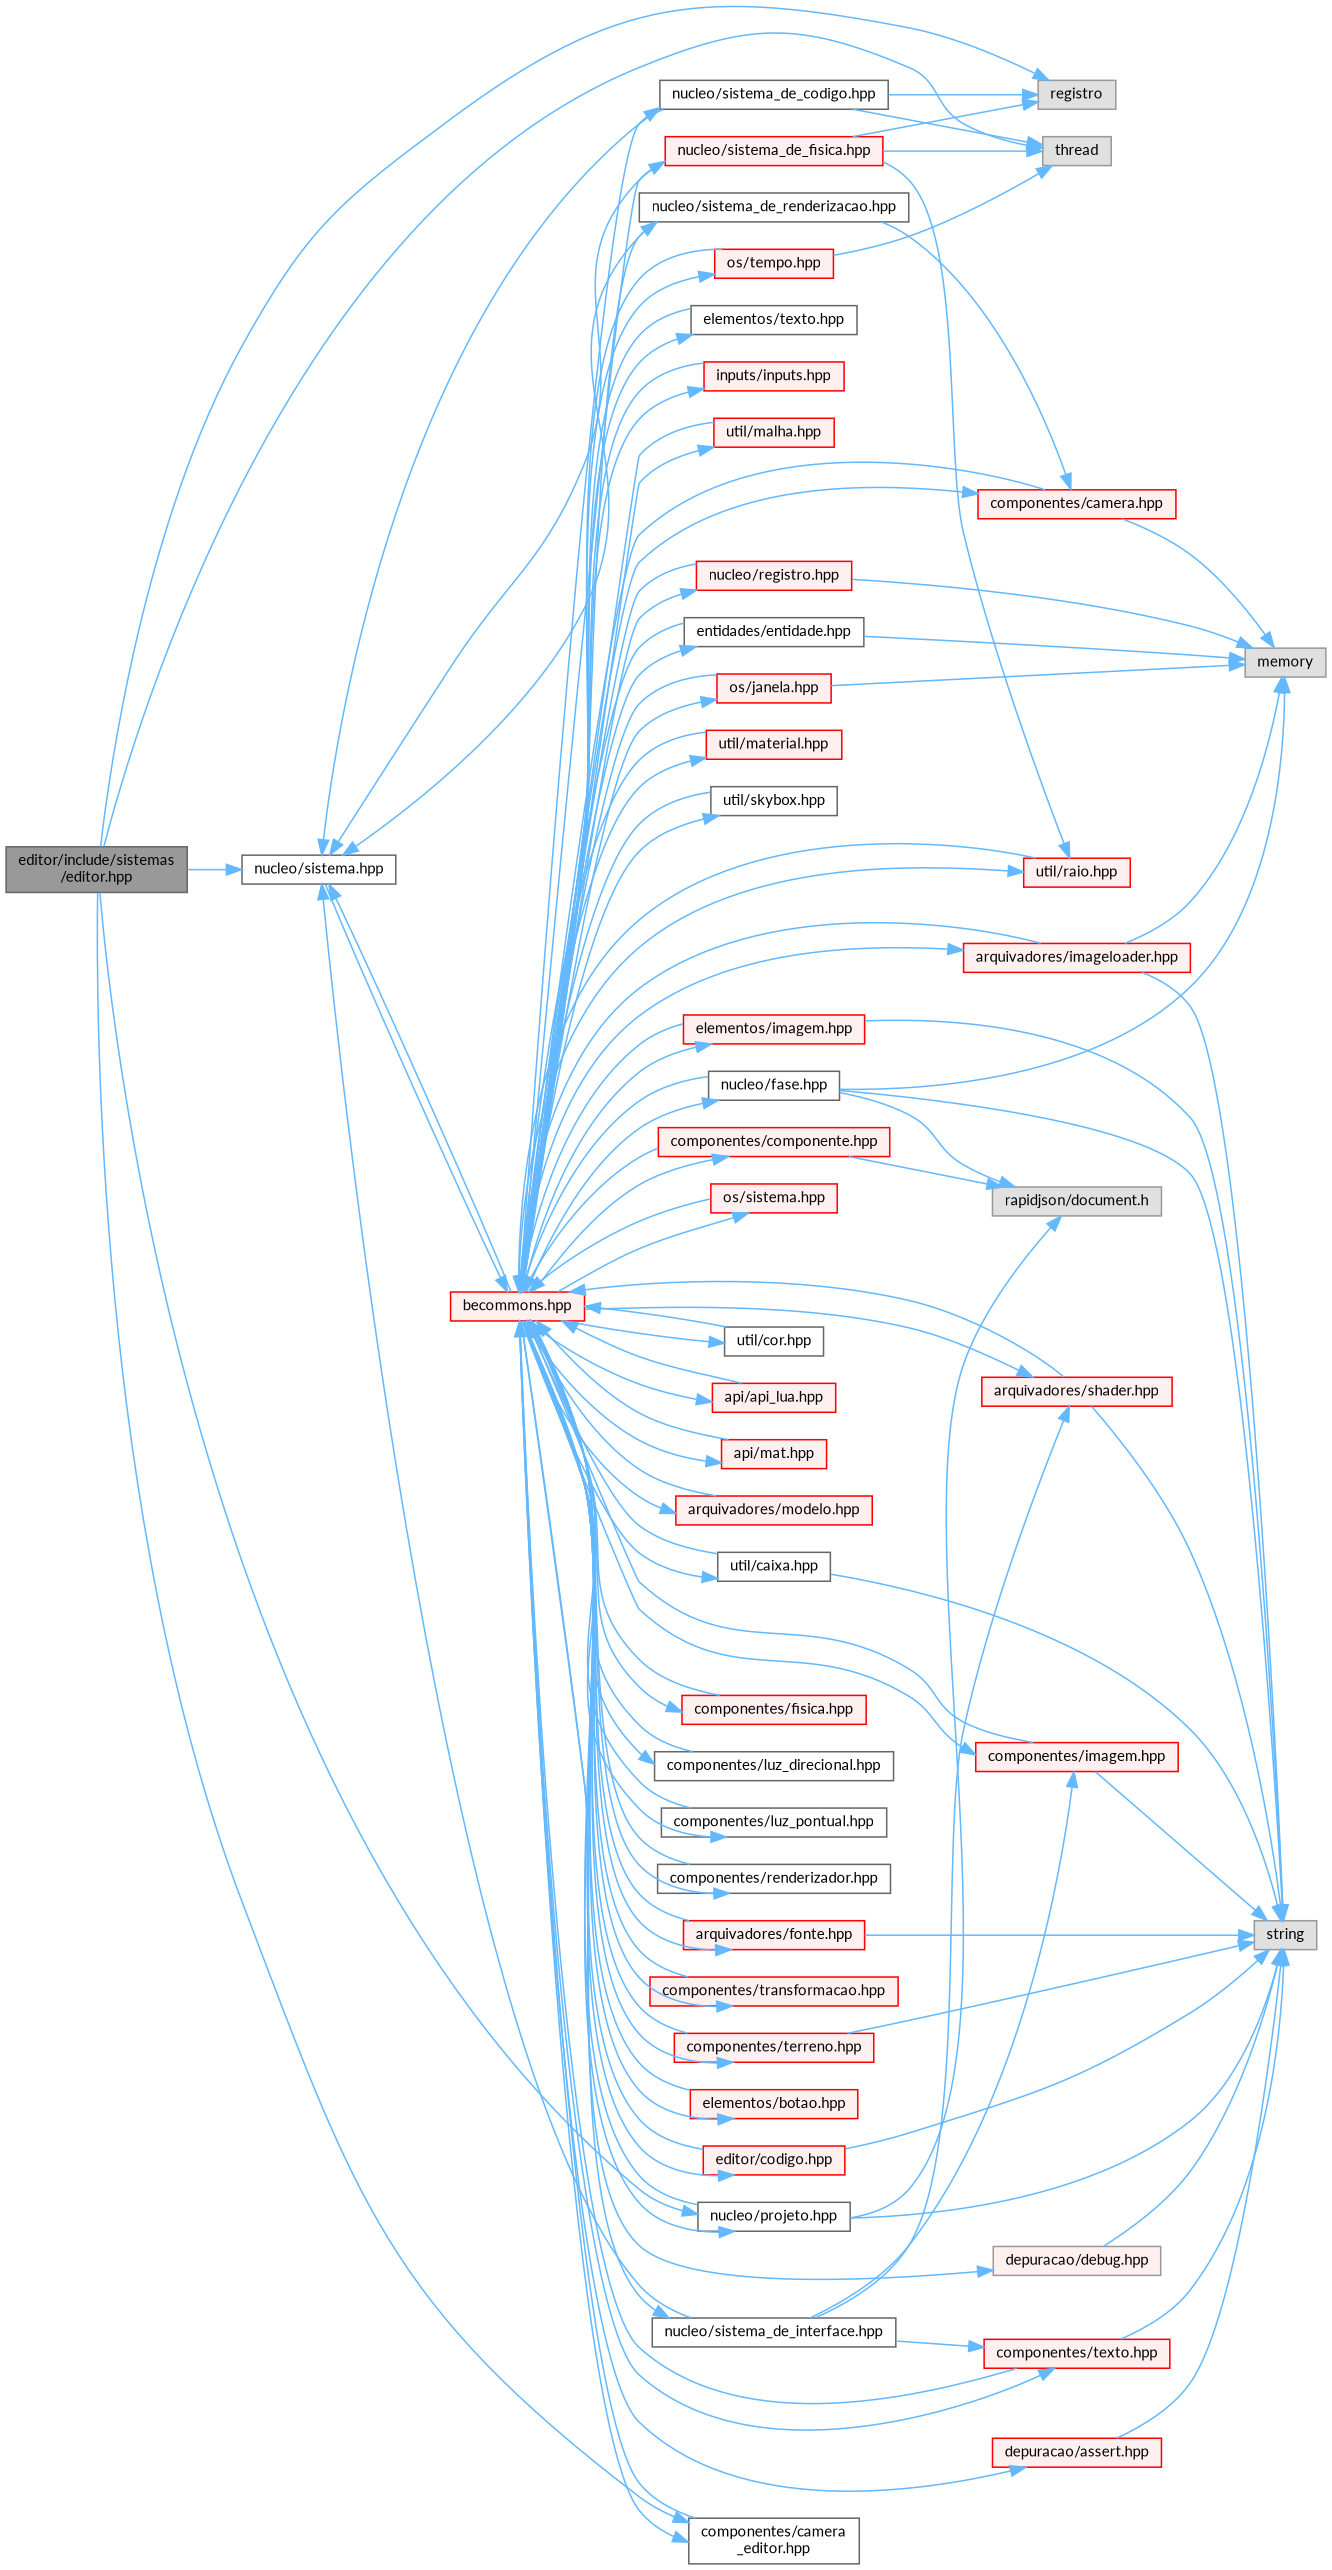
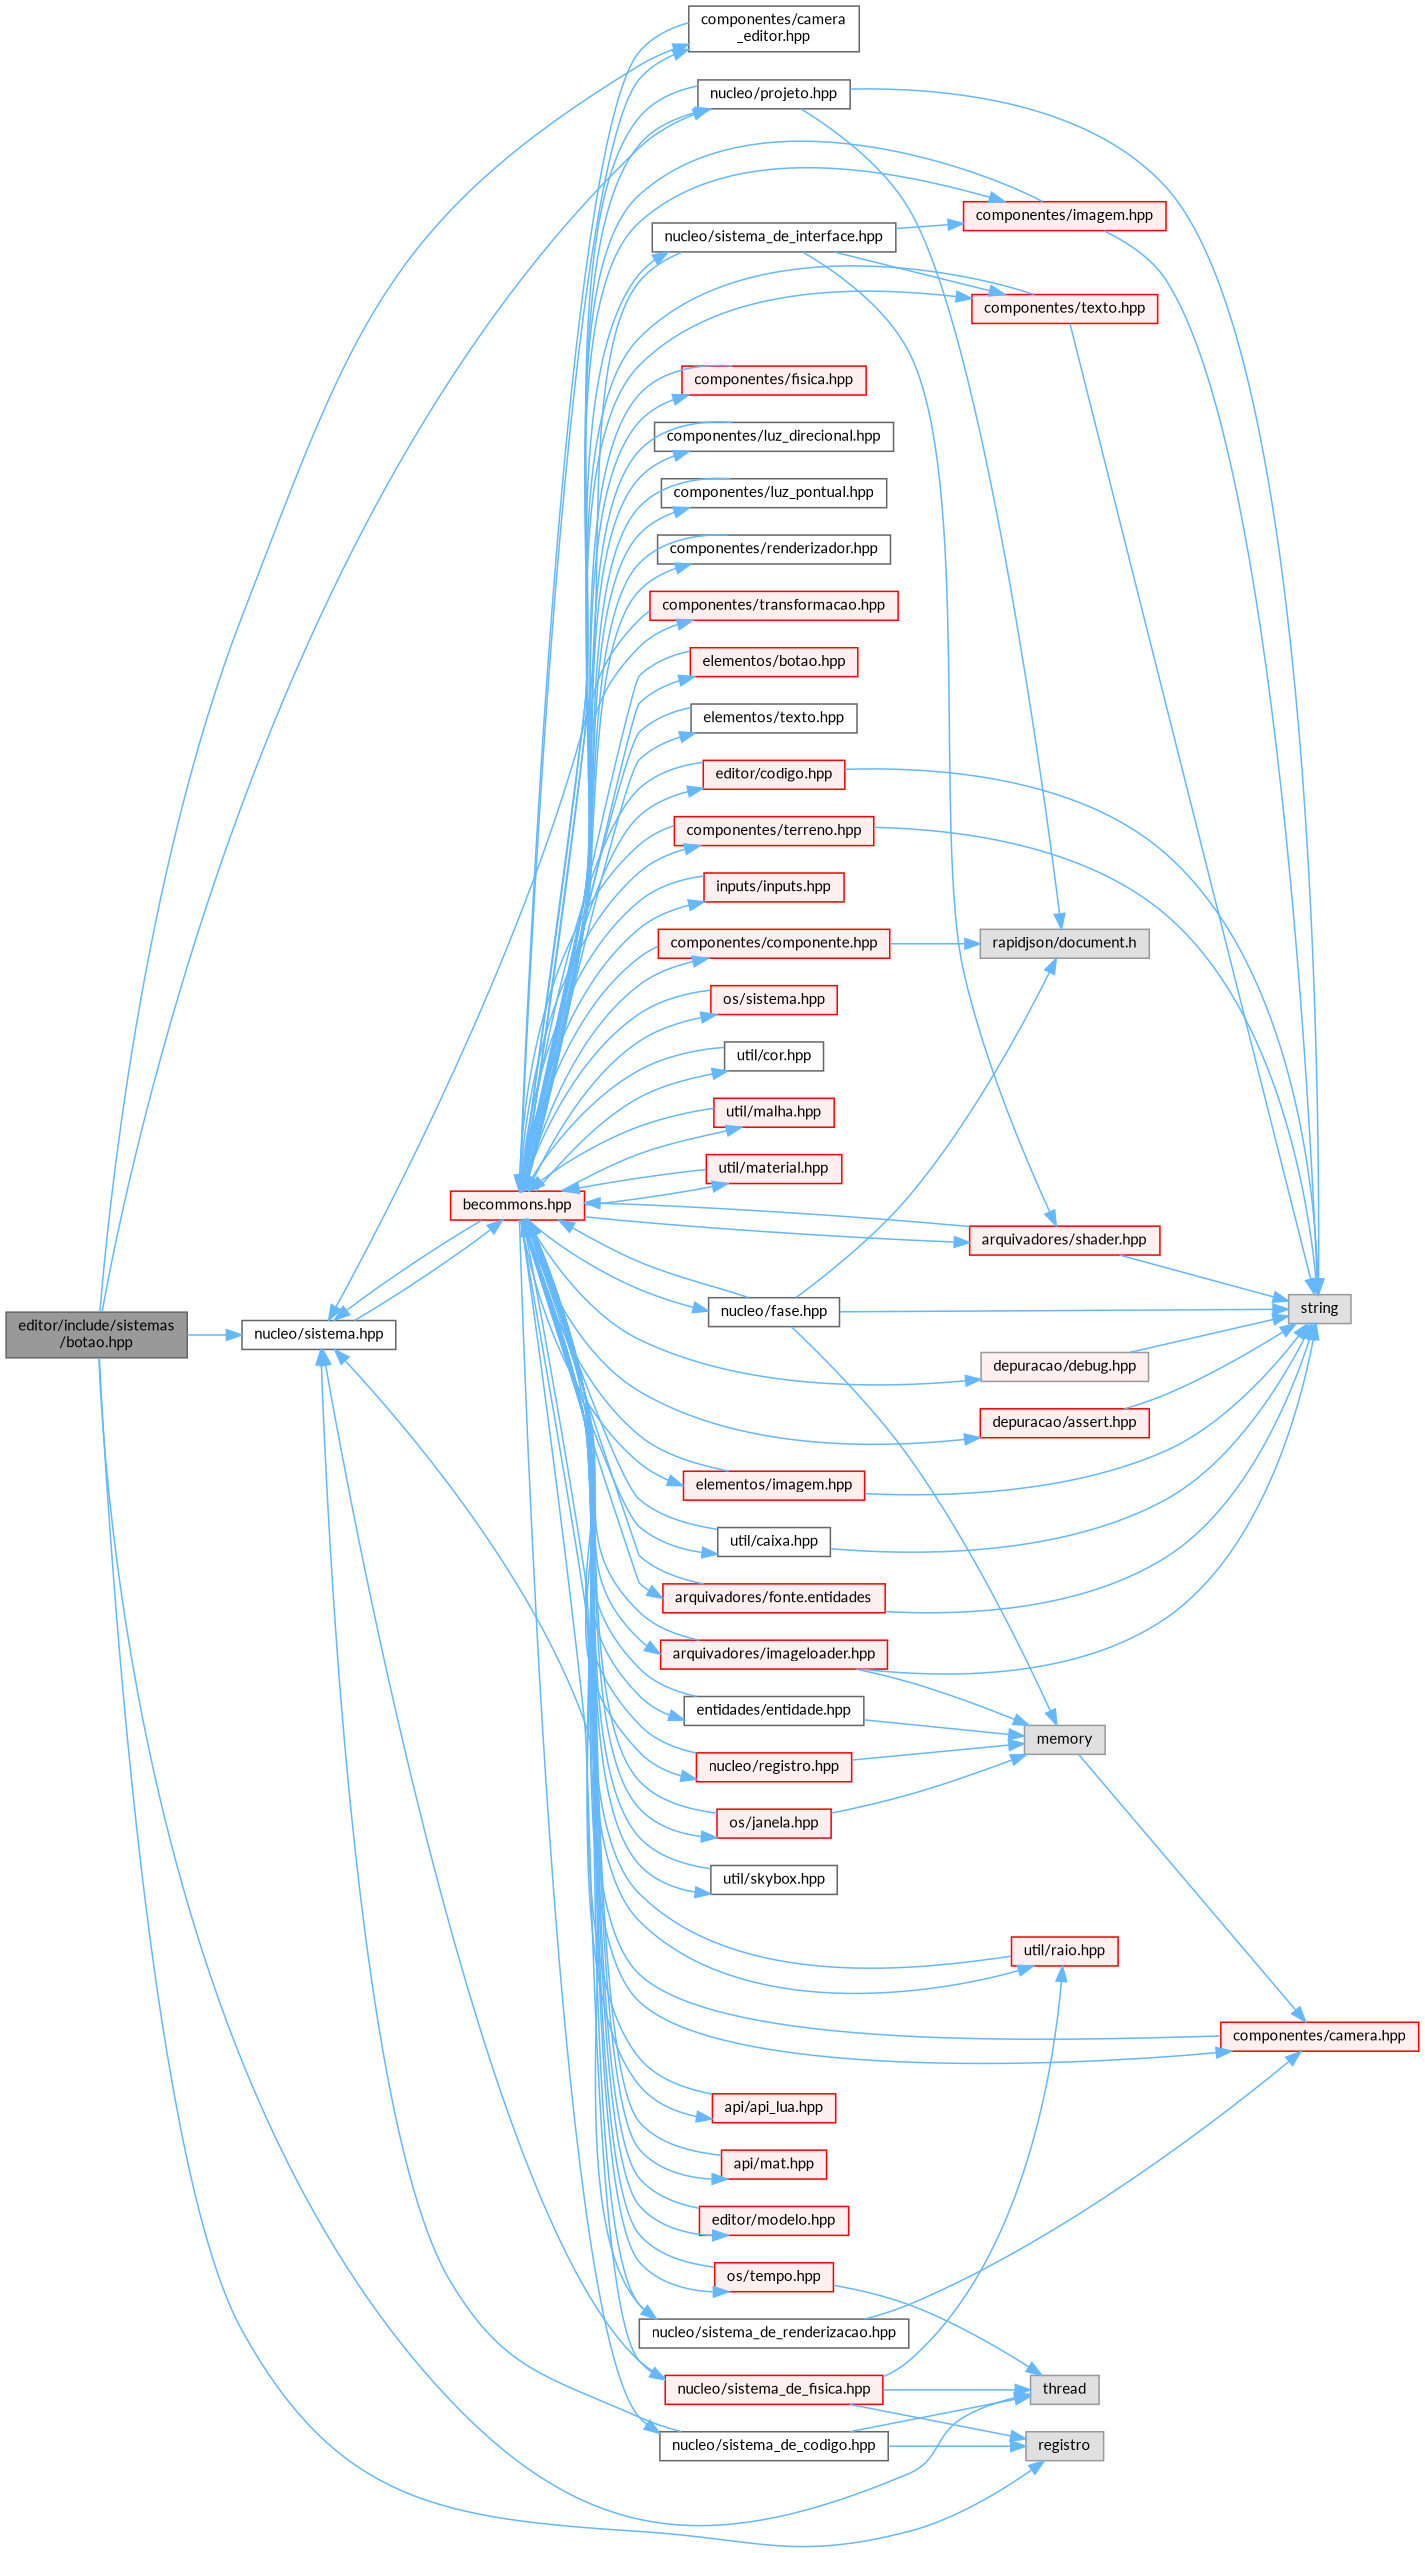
edge "componentes/camera.hpp" -> "memory": reversed
node "editor/include/sistemas /editor.hpp": label "editor/include/sistemas /editor.hpp" -> "editor/include/sistemas /botao.hpp"
node "arquivadores/modelo.hpp": label "arquivadores/modelo.hpp" -> "editor/modelo.hpp"
node "arquivadores/fonte.hpp": label "arquivadores/fonte.hpp" -> "arquivadores/fonte.entidades"
